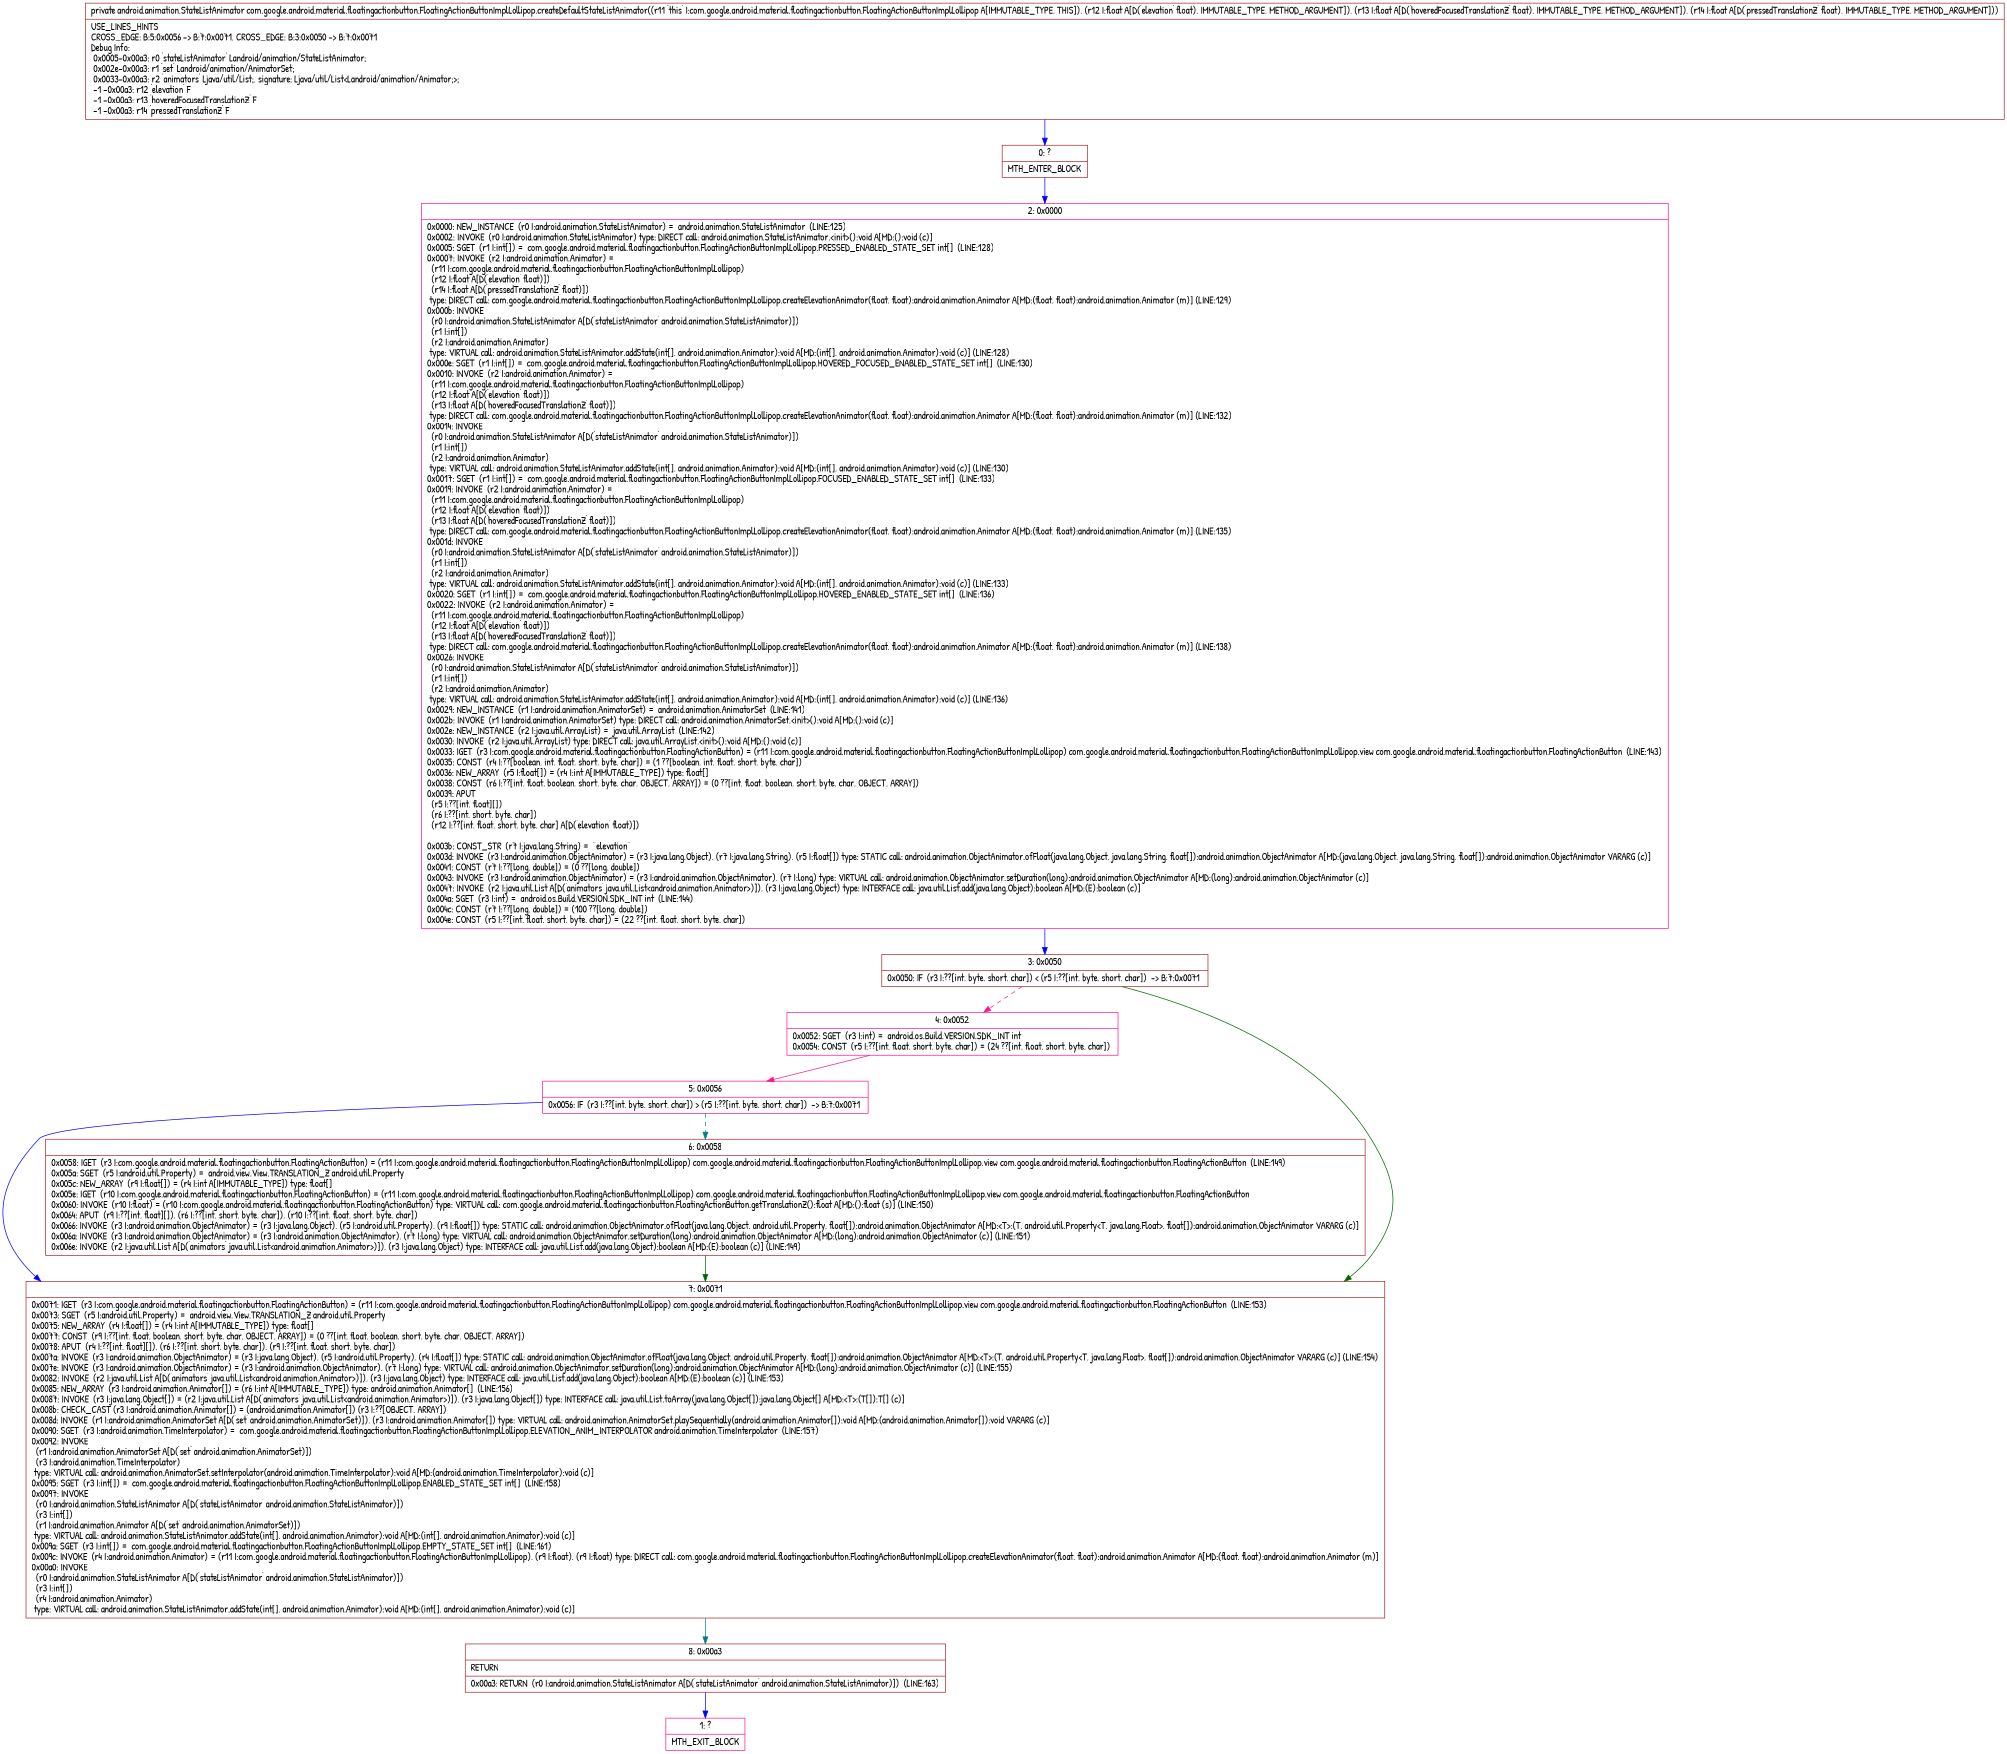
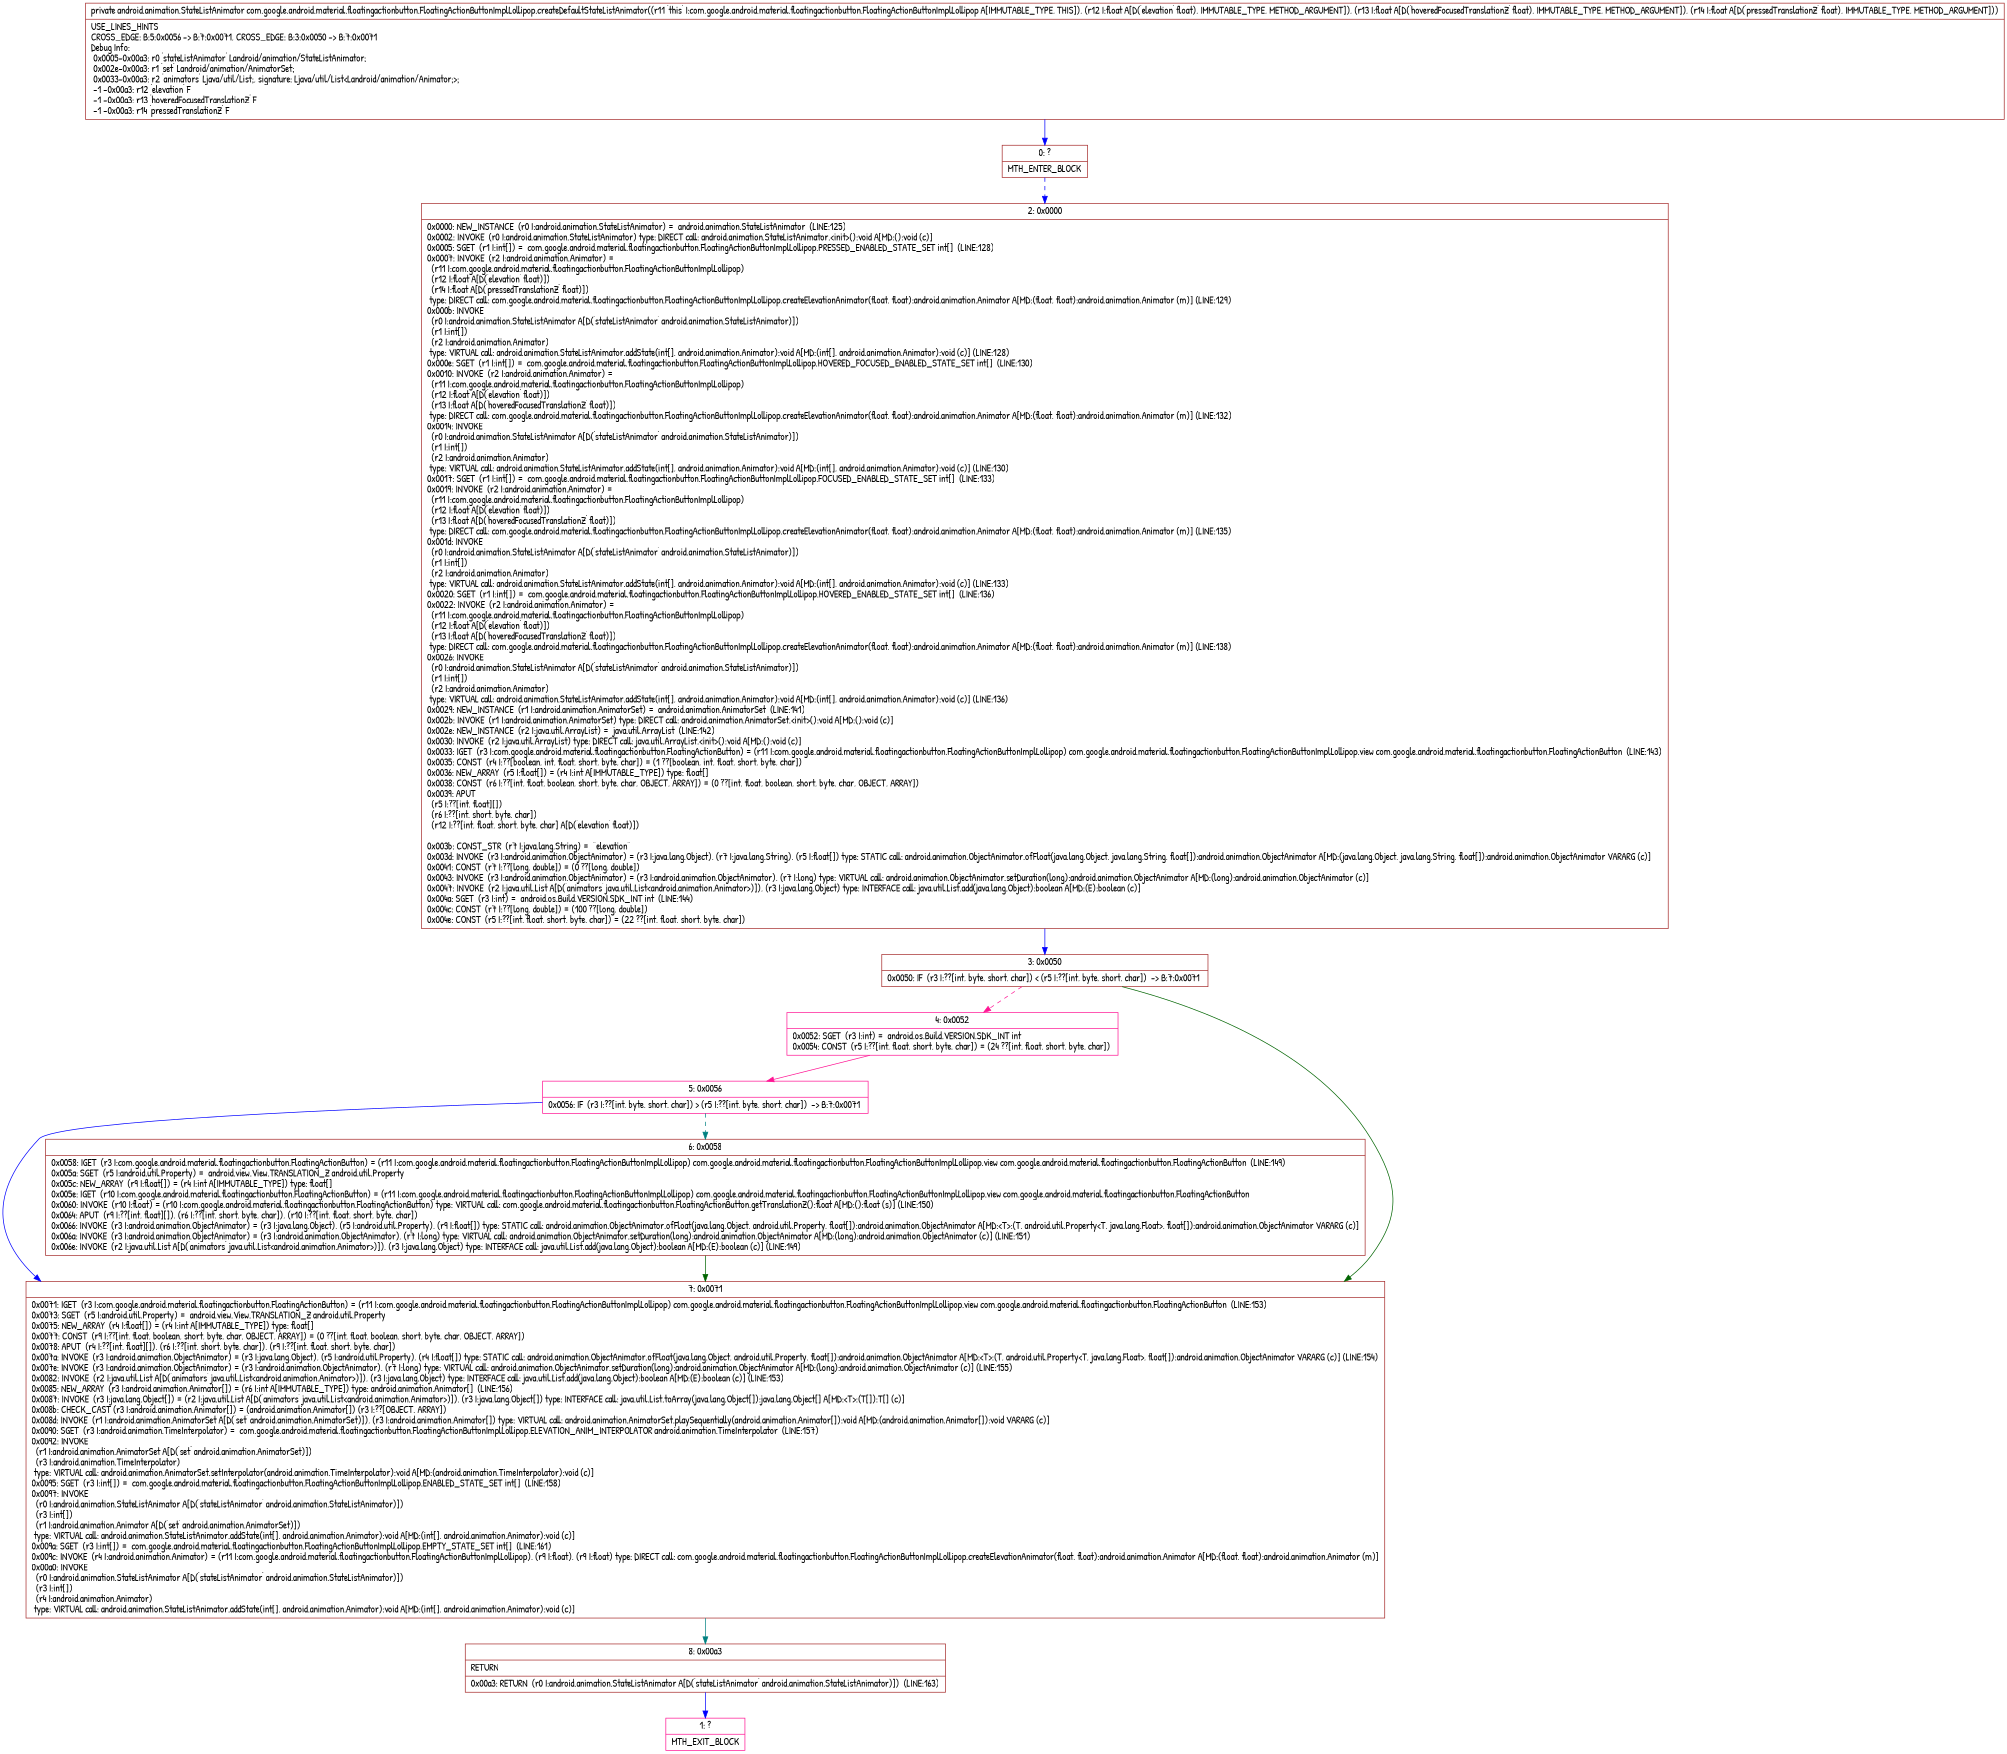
edge "0: ?" -> "2: 0x0000": style solid -> dashed
node "2: 0x0000": color deeppink -> brown
